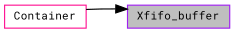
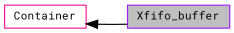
edge "Container" -> "Xfifo_buffer": reversed
